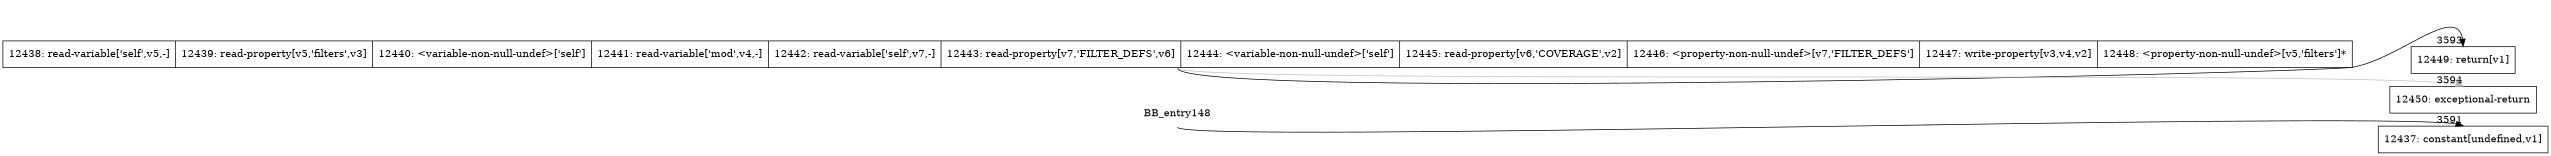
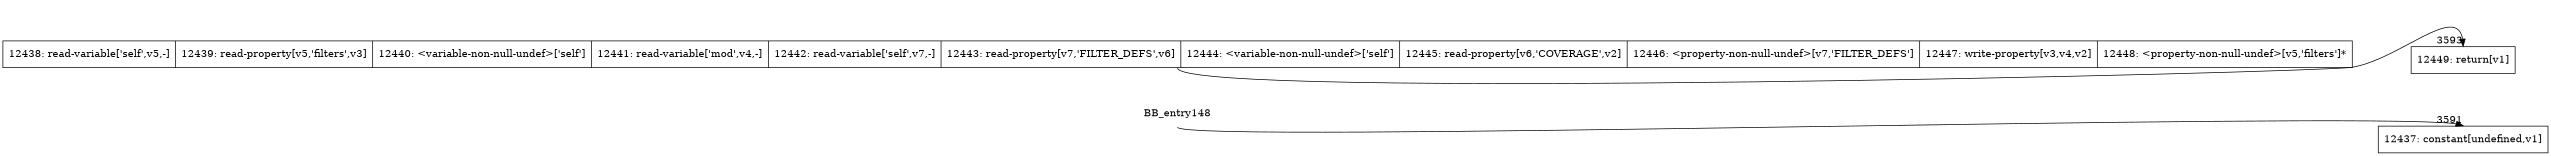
node "12450: exceptional-return": removed
